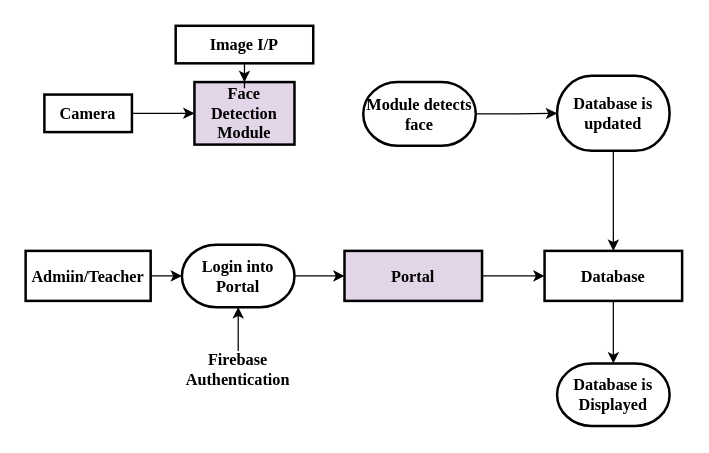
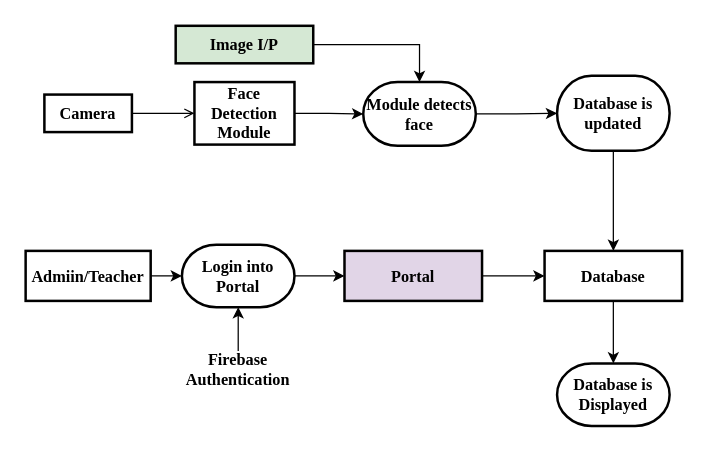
node "Image I/P": fillcolor #ffffff -> #d5e8d4
edge "Image I/P" -> "Face Detection Module": now "Image I/P" -> "Module detects face"
edge "Camera" -> "Face Detection Module": arrowhead classic -> open
node "Face Detection Module": fillcolor #e1d5e7 -> #ffffff
edge "Face Detection Module" -> "Module detects face": added
